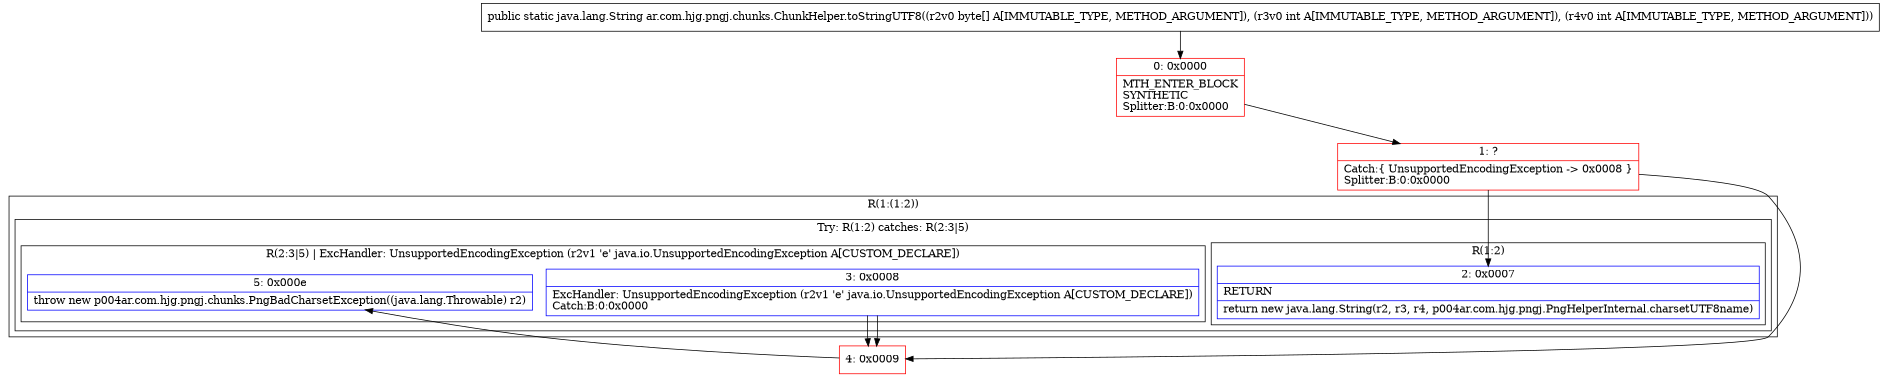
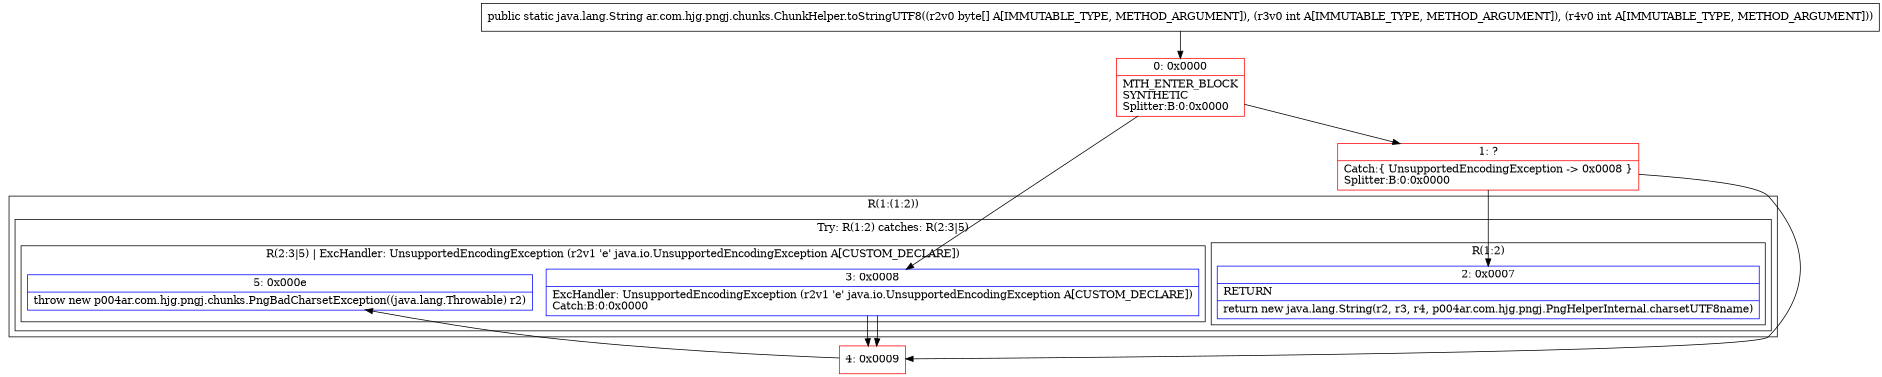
edge "0: 0x0000" -> "3: 0x0008": added
